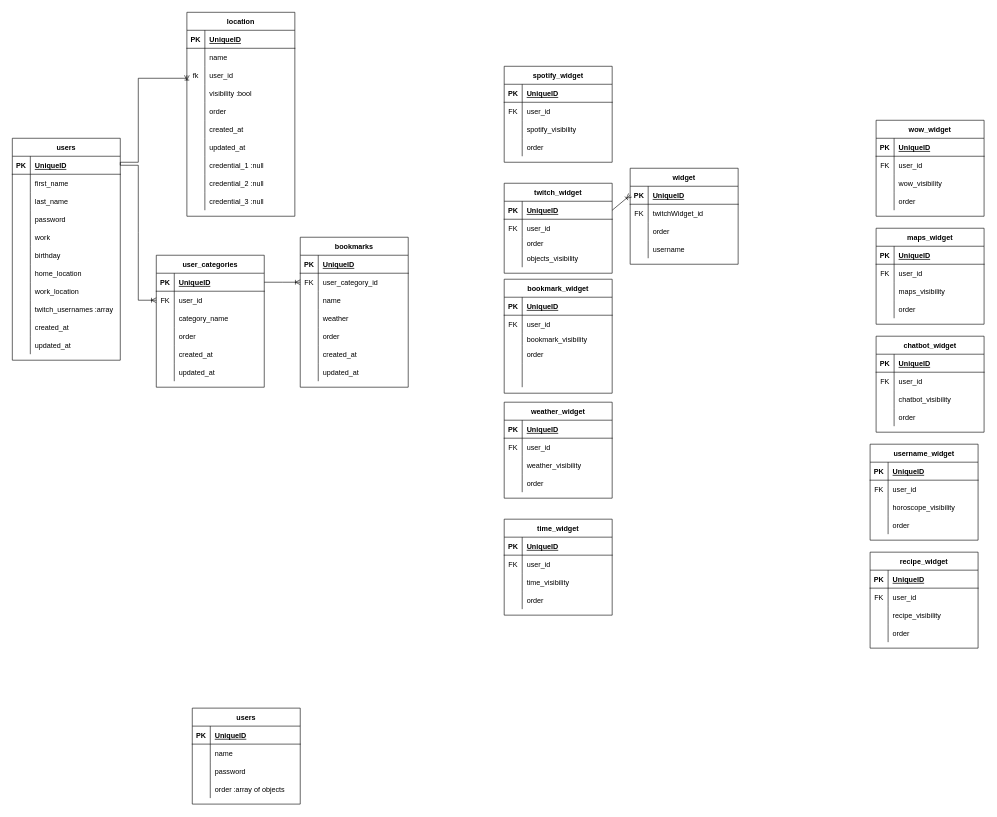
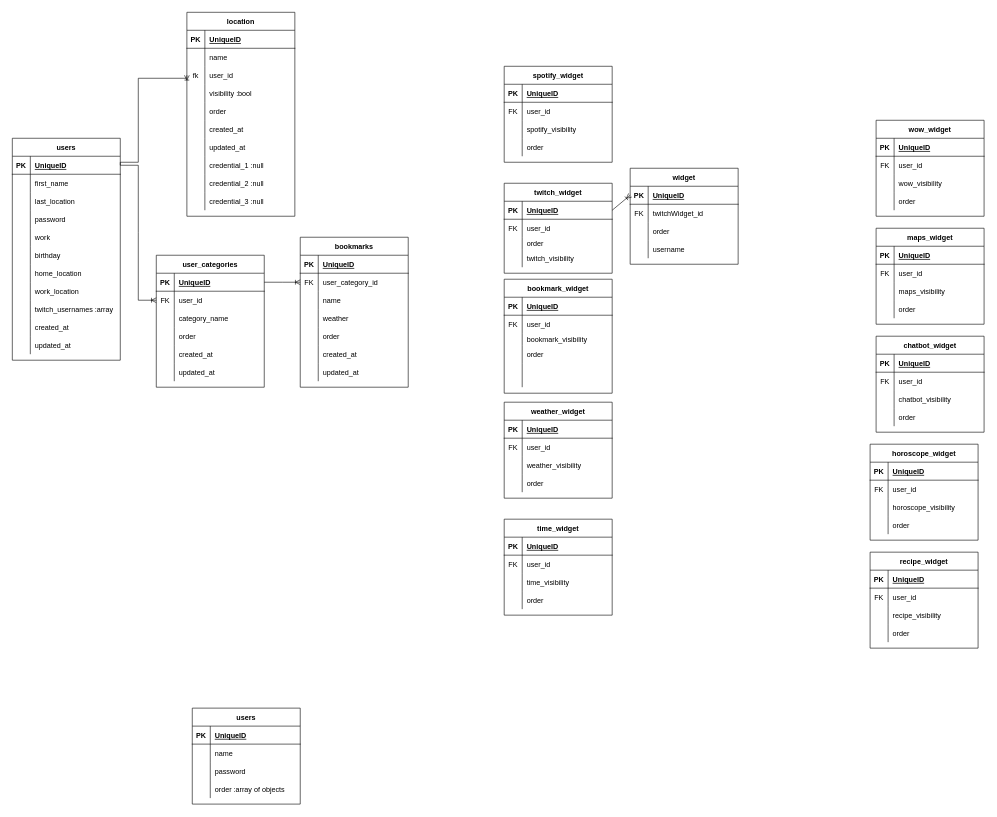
node "last_name": label "last_name" -> "last_location"
node "objects_visibility": label "objects_visibility" -> "twitch_visibility"
node "username_widget": label "username_widget" -> "horoscope_widget"
